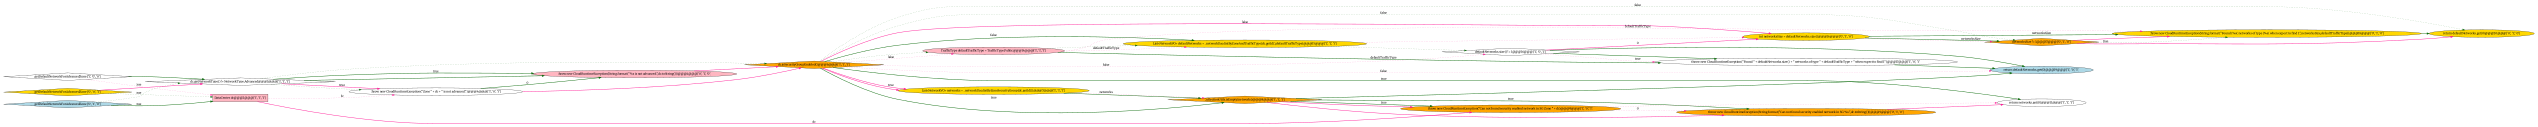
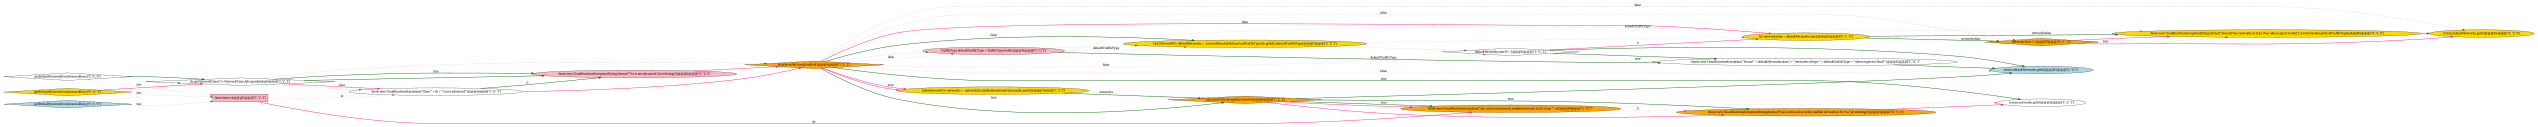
edge "getDefaultNetworkForAdvancedZone['0', '1', '0']" -> "DataCenter dc@@@2@@@['1', '1', '1']": style bold -> dotted
